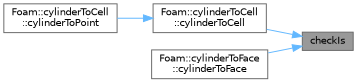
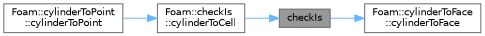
node "Foam::cylinderToCell ::cylinderToPoint": label "Foam::cylinderToCell ::cylinderToPoint" -> "Foam::cylinderToPoint ::cylinderToPoint"
node "Foam::cylinderToCell ::cylinderToCell": label "Foam::cylinderToCell ::cylinderToCell" -> "Foam::checkIs ::cylinderToCell"
edge "Foam::cylinderToFace ::cylinderToFace" -> "checkIs": reversed
